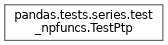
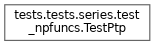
node "pandas.tests.series.test _npfuncs.TestPtp": label "pandas.tests.series.test _npfuncs.TestPtp" -> "tests.tests.series.test _npfuncs.TestPtp"
